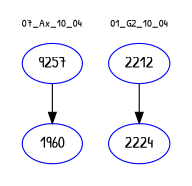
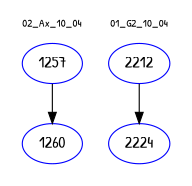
cluster "07_Ax_10_04": label "07_Ax_10_04" -> "02_Ax_10_04"
node "9257": label "9257" -> "1257"
node "1960": label "1960" -> "1260"
